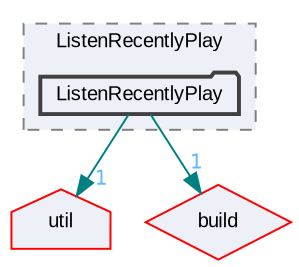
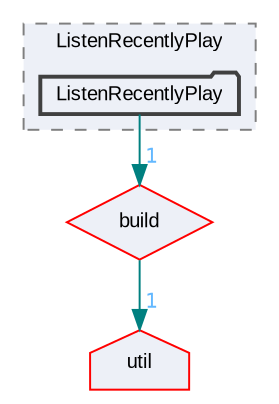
edge "ListenRecentlyPlay" -> "util": now "build" -> "util"
